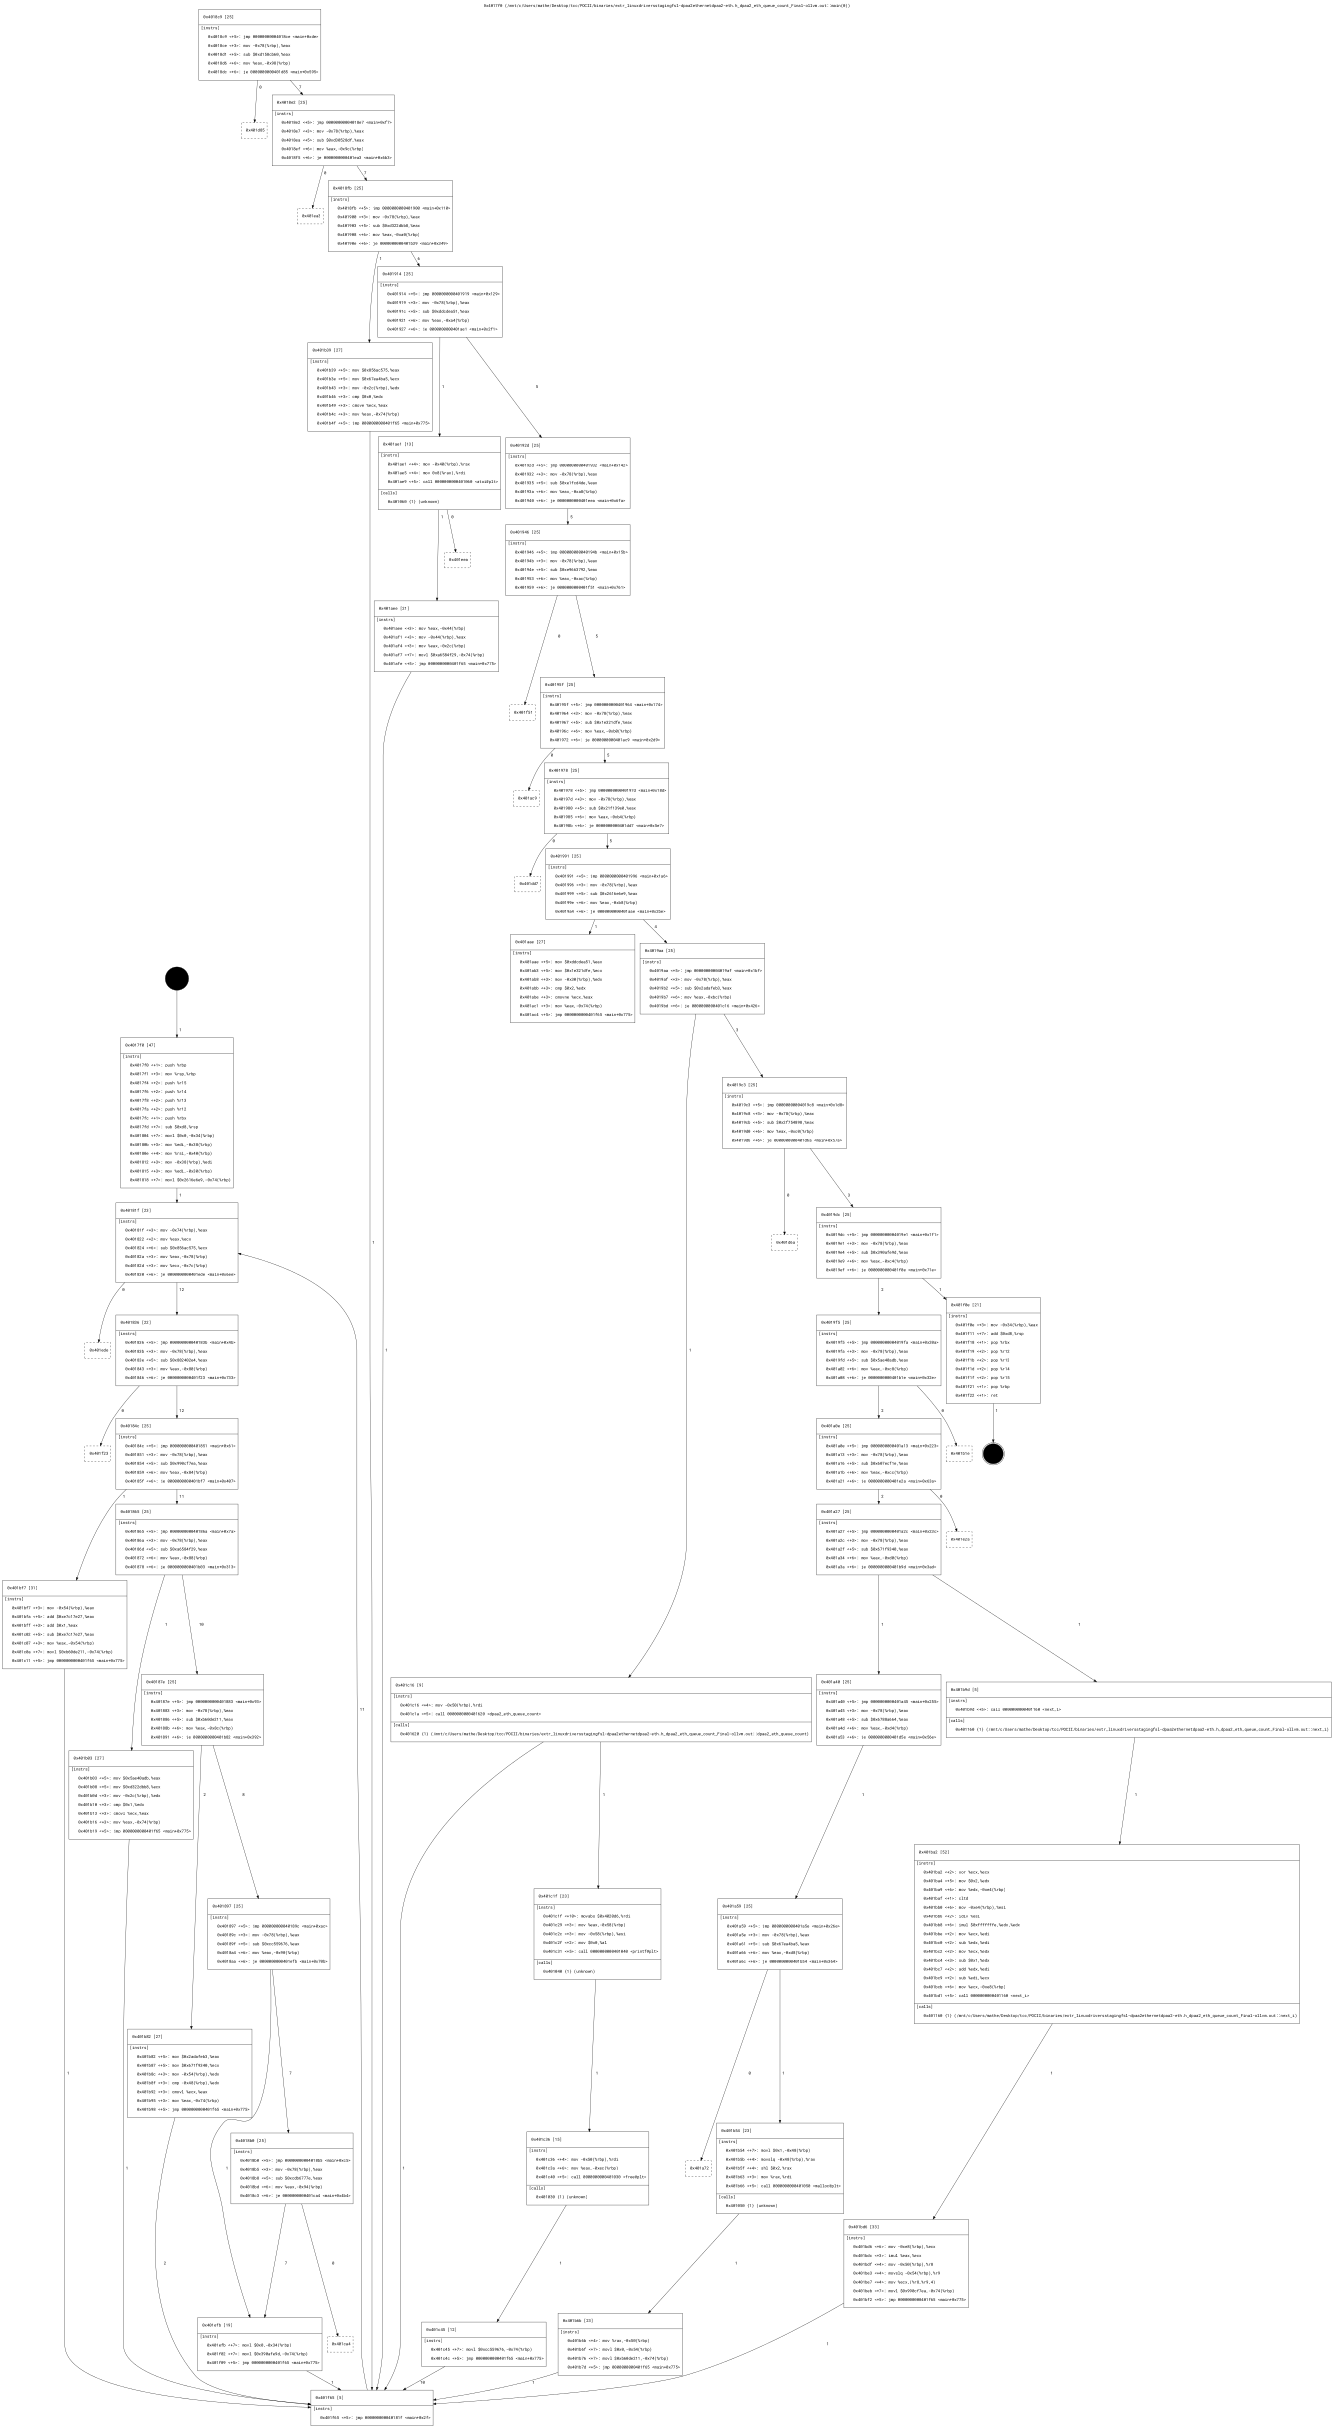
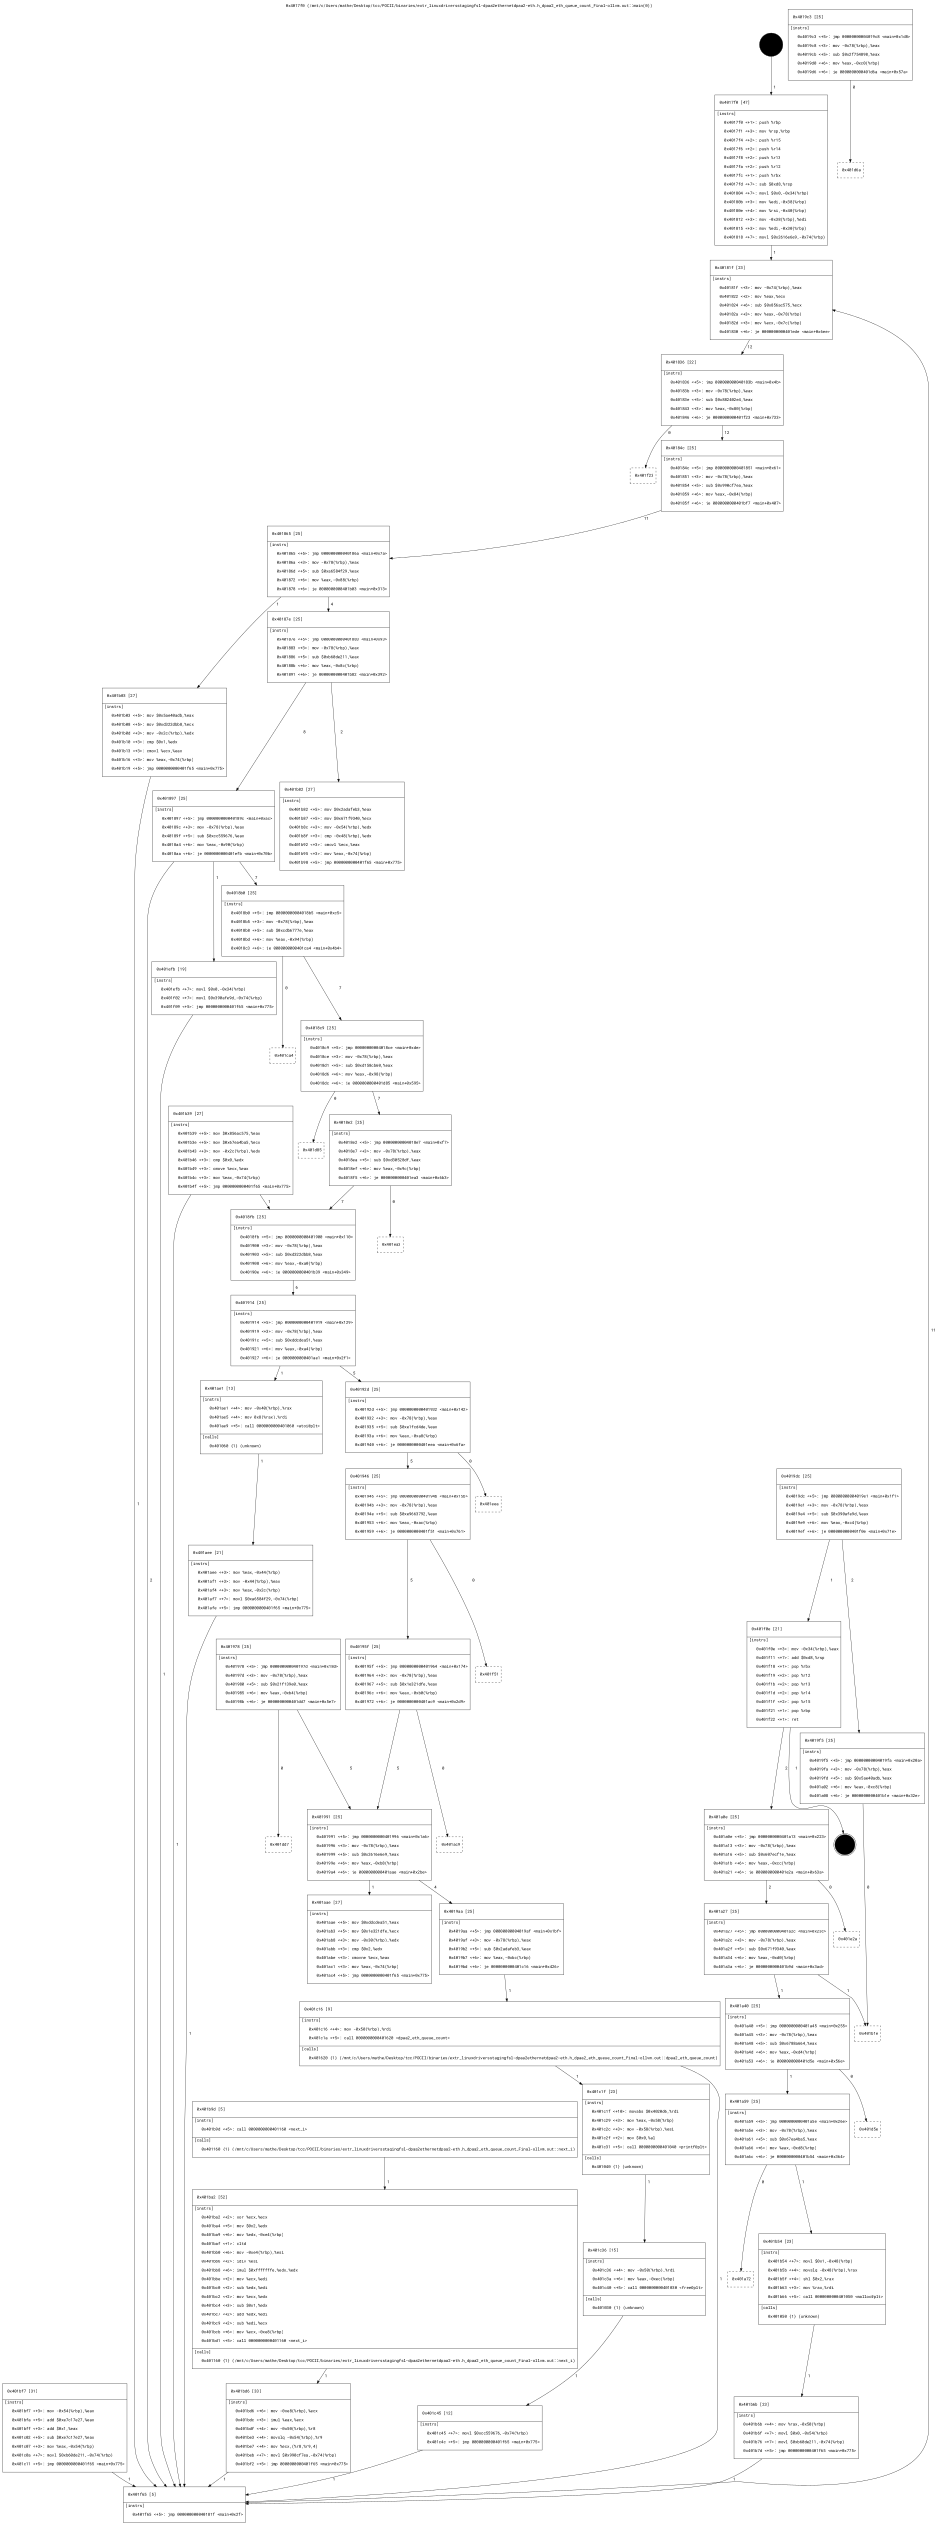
edge "0x4018fb [25]" -> "0x401b39 [27]": reversed
edge "0x401ae1 [13]" -> "0x401eea": now "0x40192d [25]" -> "0x401eea"
edge "0x40195f [25]" -> "0x401978 [25]": now "0x40195f [25]" -> "0x401991 [25]"
edge "0x4019aa [25]" -> "0x4019c3 [25]": removed, label "3"
edge "0x4019c3 [25]" -> "0x4019dc [25]": removed, label "3"
node "0x401ede": removed
edge "0x4019f5 [25]" -> "0x401a0e [25]": now "0x401f0e [21]" -> "0x401a0e [25]"
edge "0x40184c [25]" -> "0x401bf7 [31]": removed, label "1"
edge "0x401865 [25]" -> "0x40187e [25]": label " 10" -> " 4"
edge "0x401a27 [25]" -> "0x401b9d [5]": now "0x401a27 [25]" -> "0x401b1e"
node "0x401d5e": added
edge "0x4018b0 [25]" -> "0x401efb [19]": now "0x4018b0 [25]" -> "0x4018c9 [25]"
edge "0x401b82 [27]" -> "0x401f65 [5]": now "0x401897 [25]" -> "0x401f65 [5]"
edge "0x401c45 [12]" -> "0x401f65 [5]": label " 10" -> " 1"
